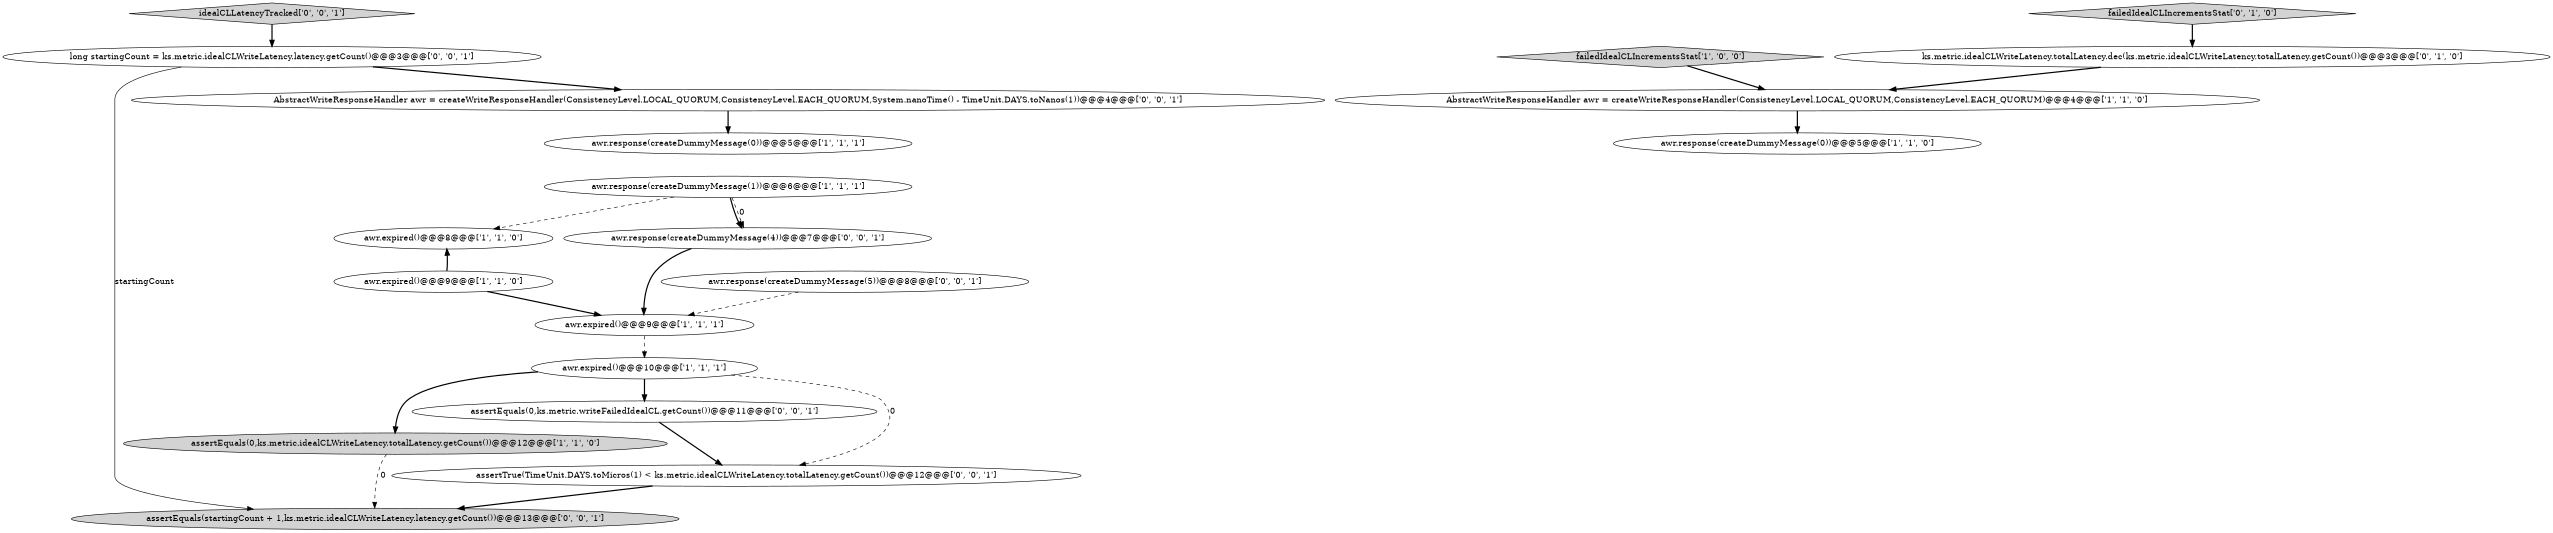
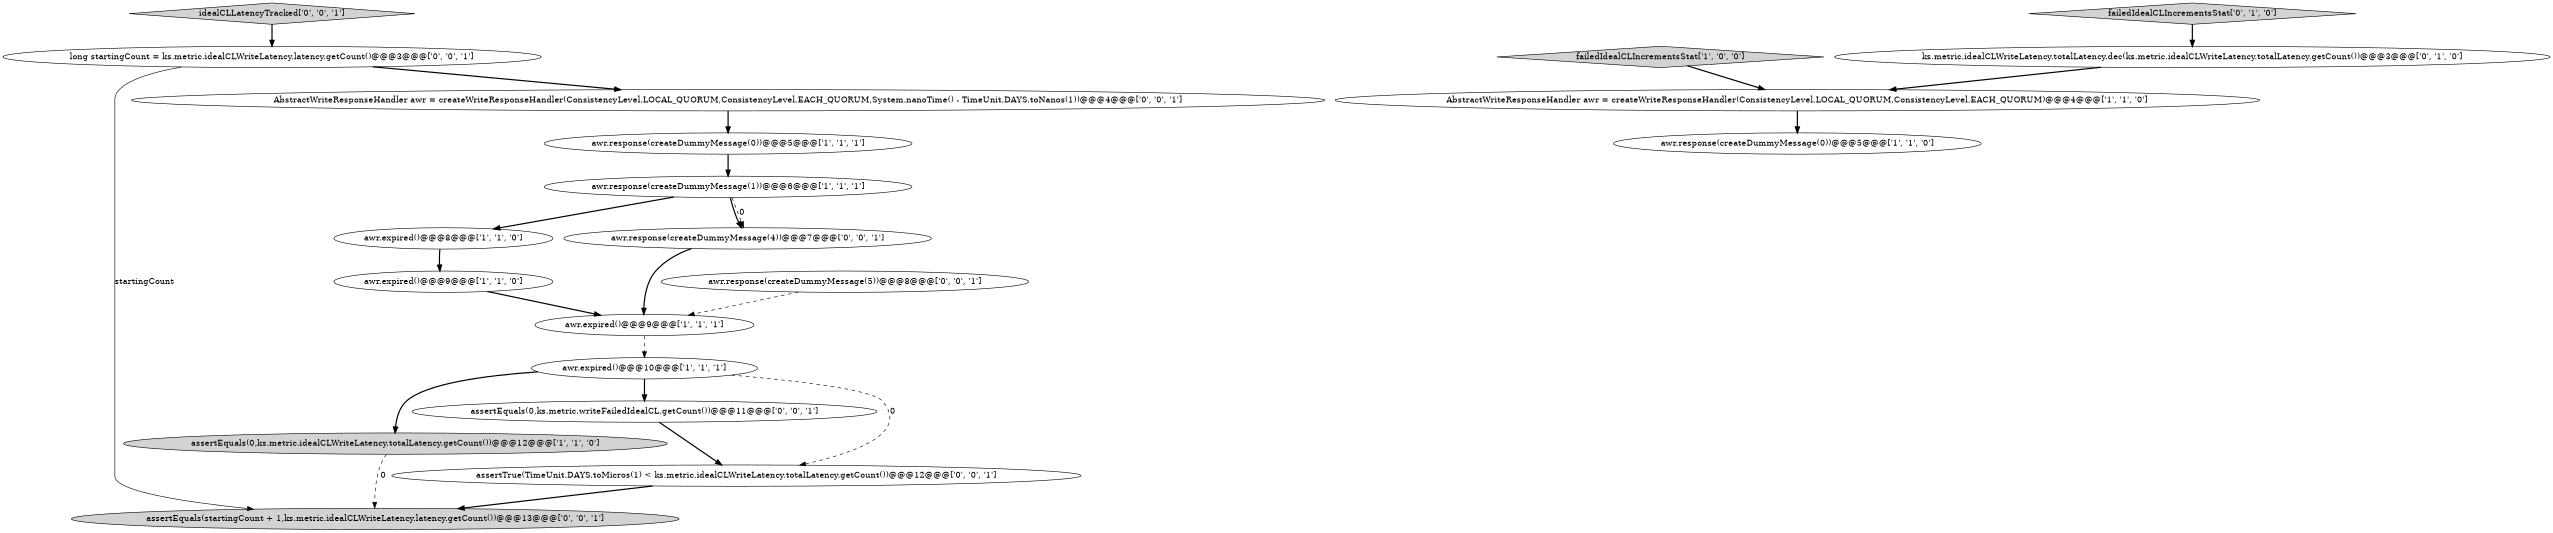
edge "awr.response(createDummyMessage(0))@@@5@@@['1', '1', '1']" -> "awr.response(createDummyMessage(1))@@@6@@@['1', '1', '1']": added
edge "awr.response(createDummyMessage(1))@@@6@@@['1', '1', '1']" -> "awr.expired()@@@8@@@['1', '1', '0']": style dashed -> bold
edge "awr.expired()@@@9@@@['1', '1', '0']" -> "awr.expired()@@@8@@@['1', '1', '0']": reversed
